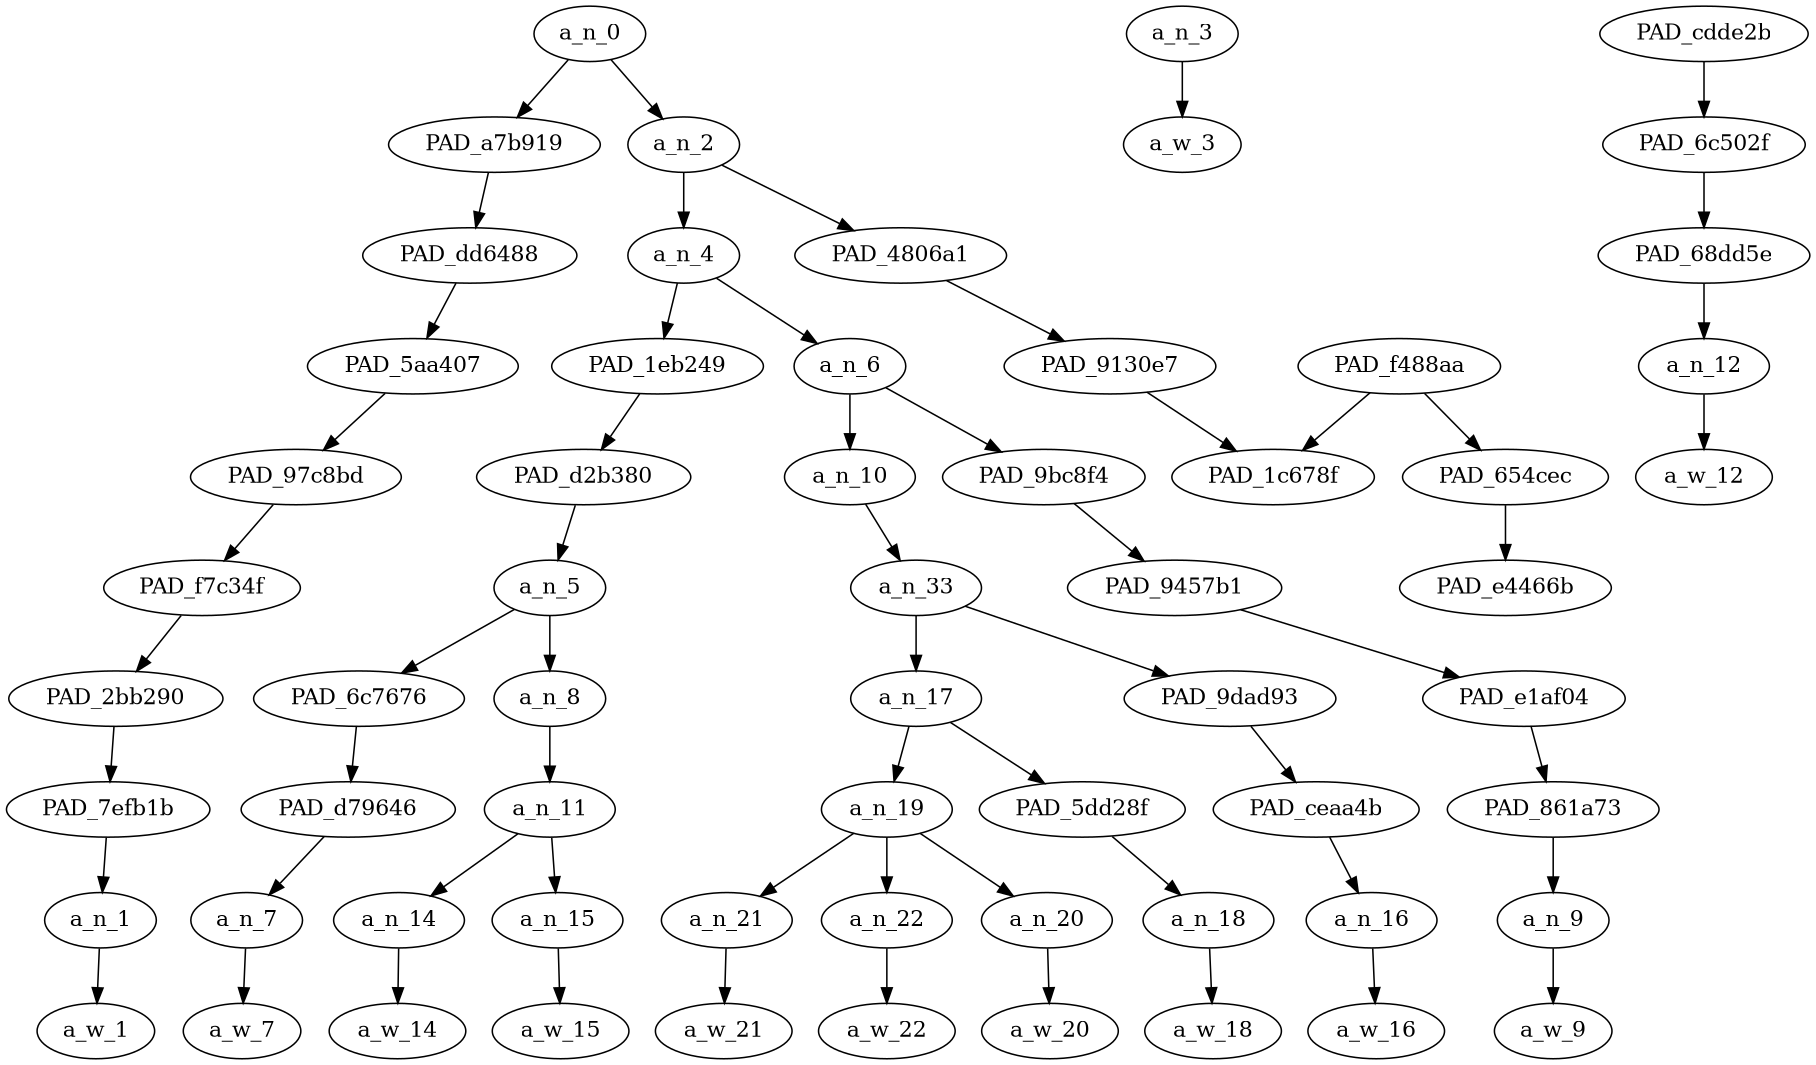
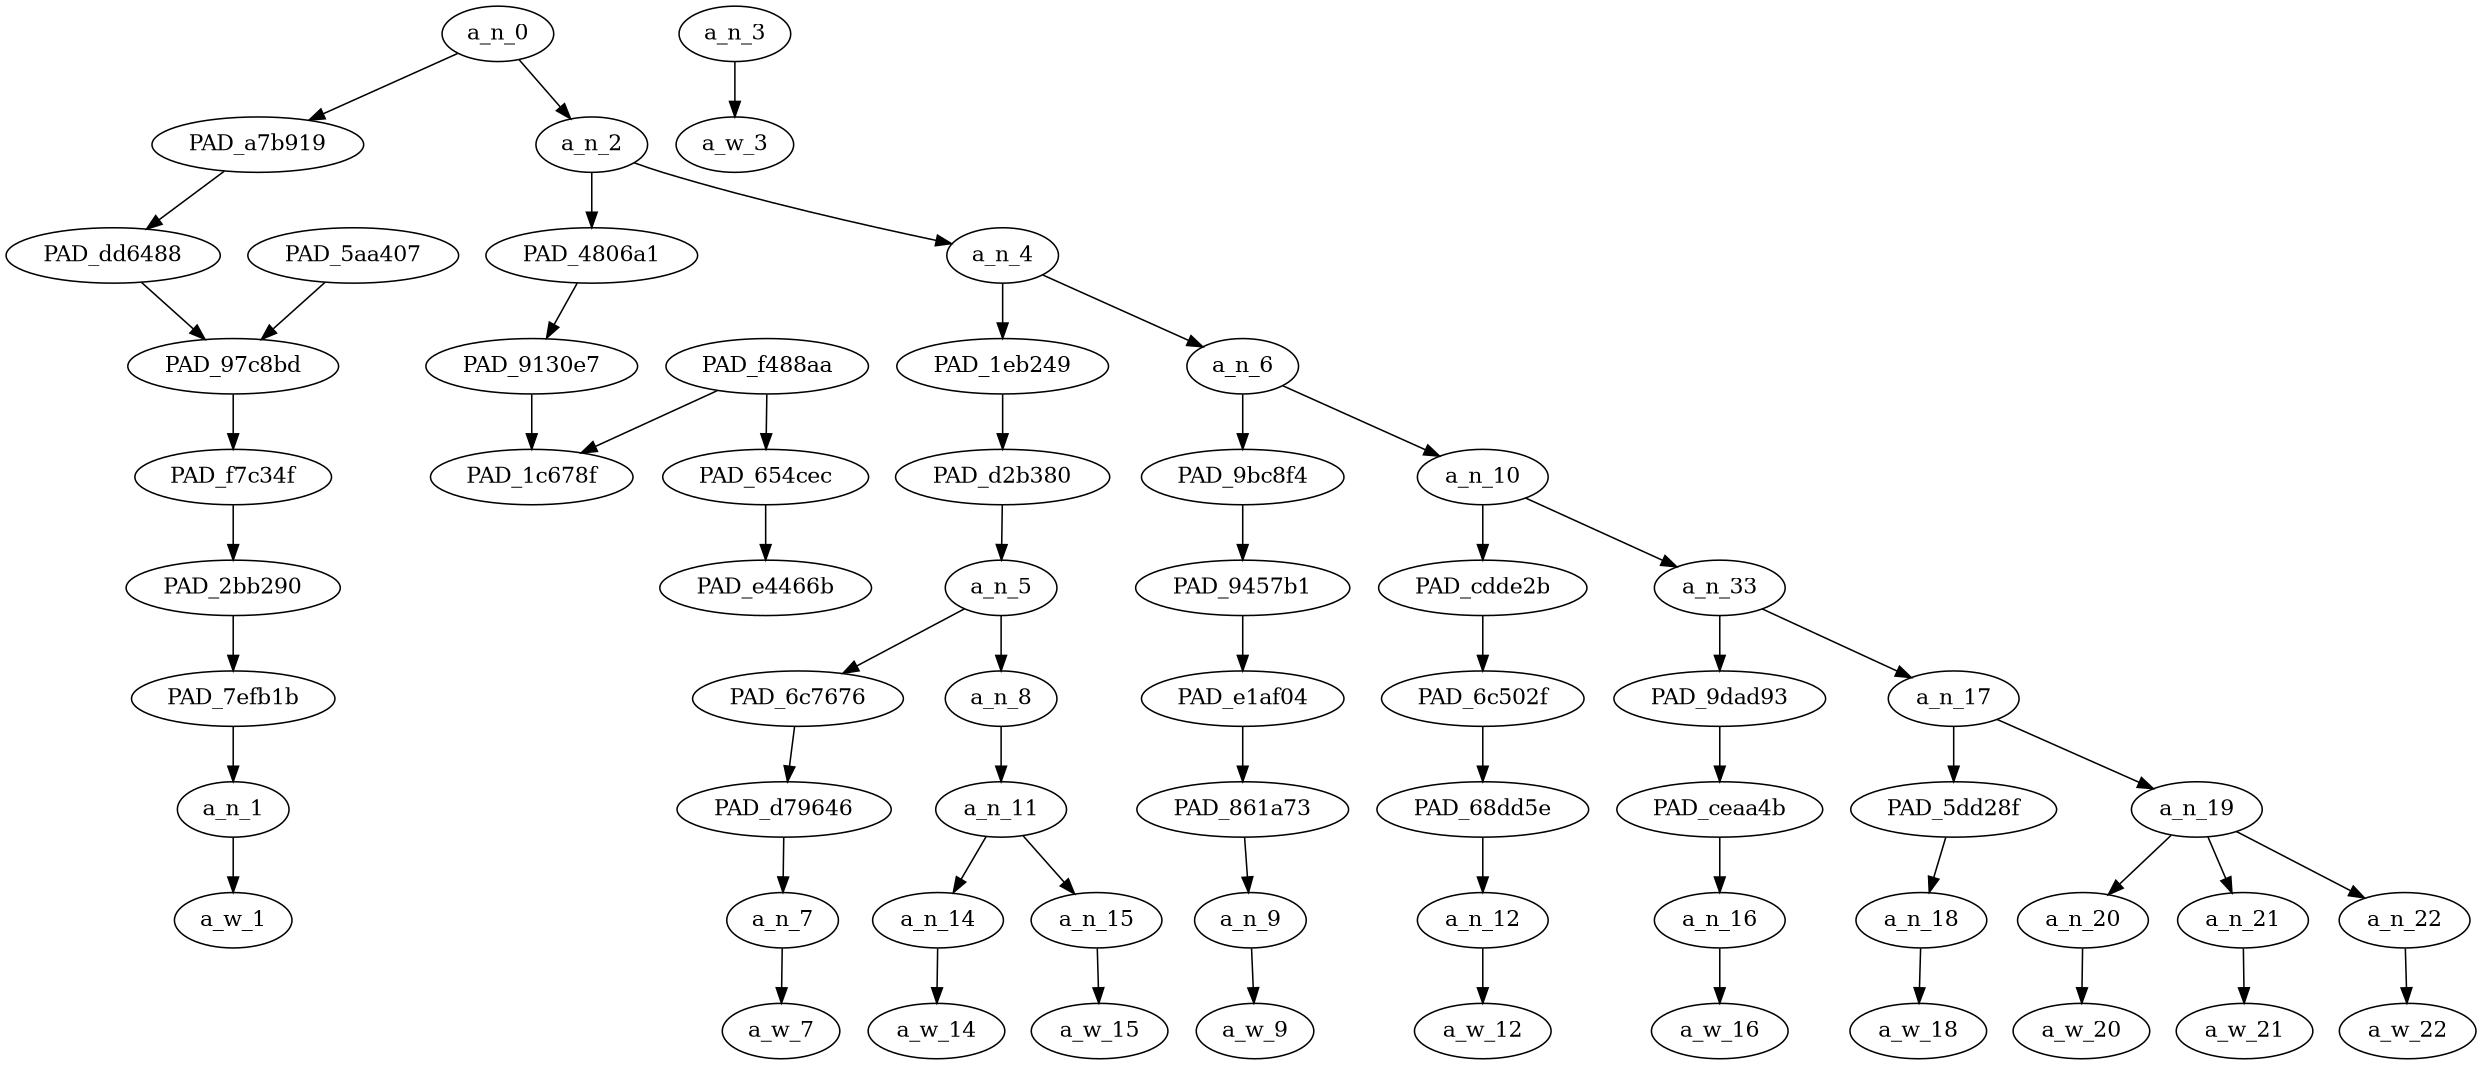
edge "PAD_dd6488" -> "PAD_5aa407": now "PAD_dd6488" -> "PAD_97c8bd"
edge "a_n_10" -> "PAD_cdde2b": added
